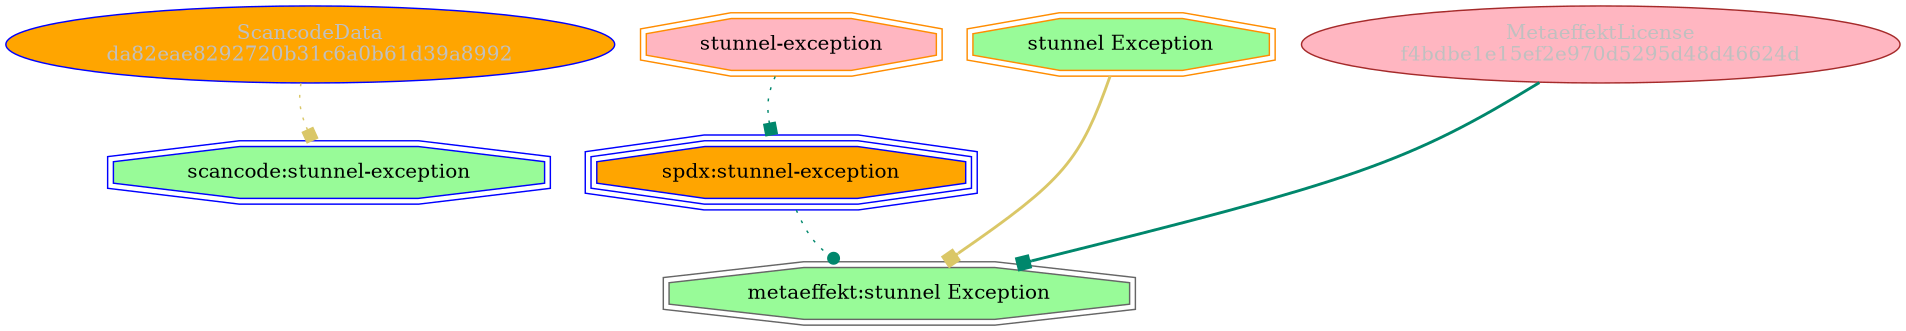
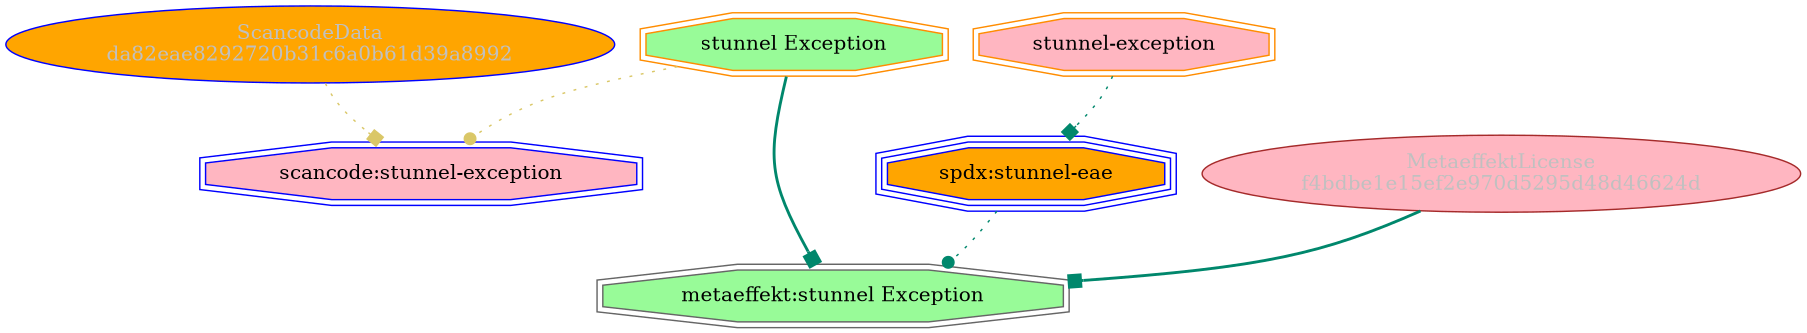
edge "stunnel Exception" -> "scancode:stunnel-exception": added
node "scancode:stunnel-exception": fillcolor palegreen -> lightpink
node "spdx:stunnel-exception": label "spdx:stunnel-exception" -> "spdx:stunnel-eae"
edge "stunnel Exception" -> "metaeffekt:stunnel Exception": color #dac767 -> #00876c
